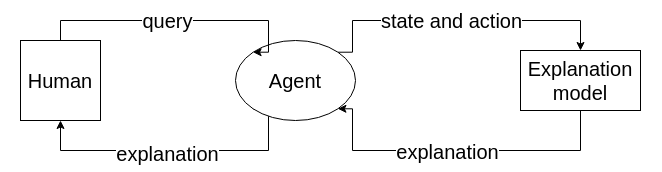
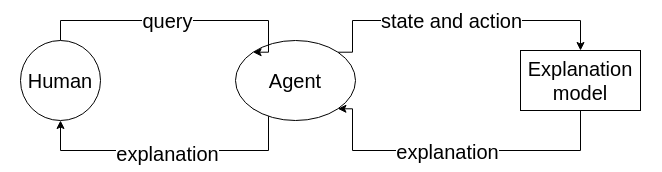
node "Human": shape rectangle -> ellipse
